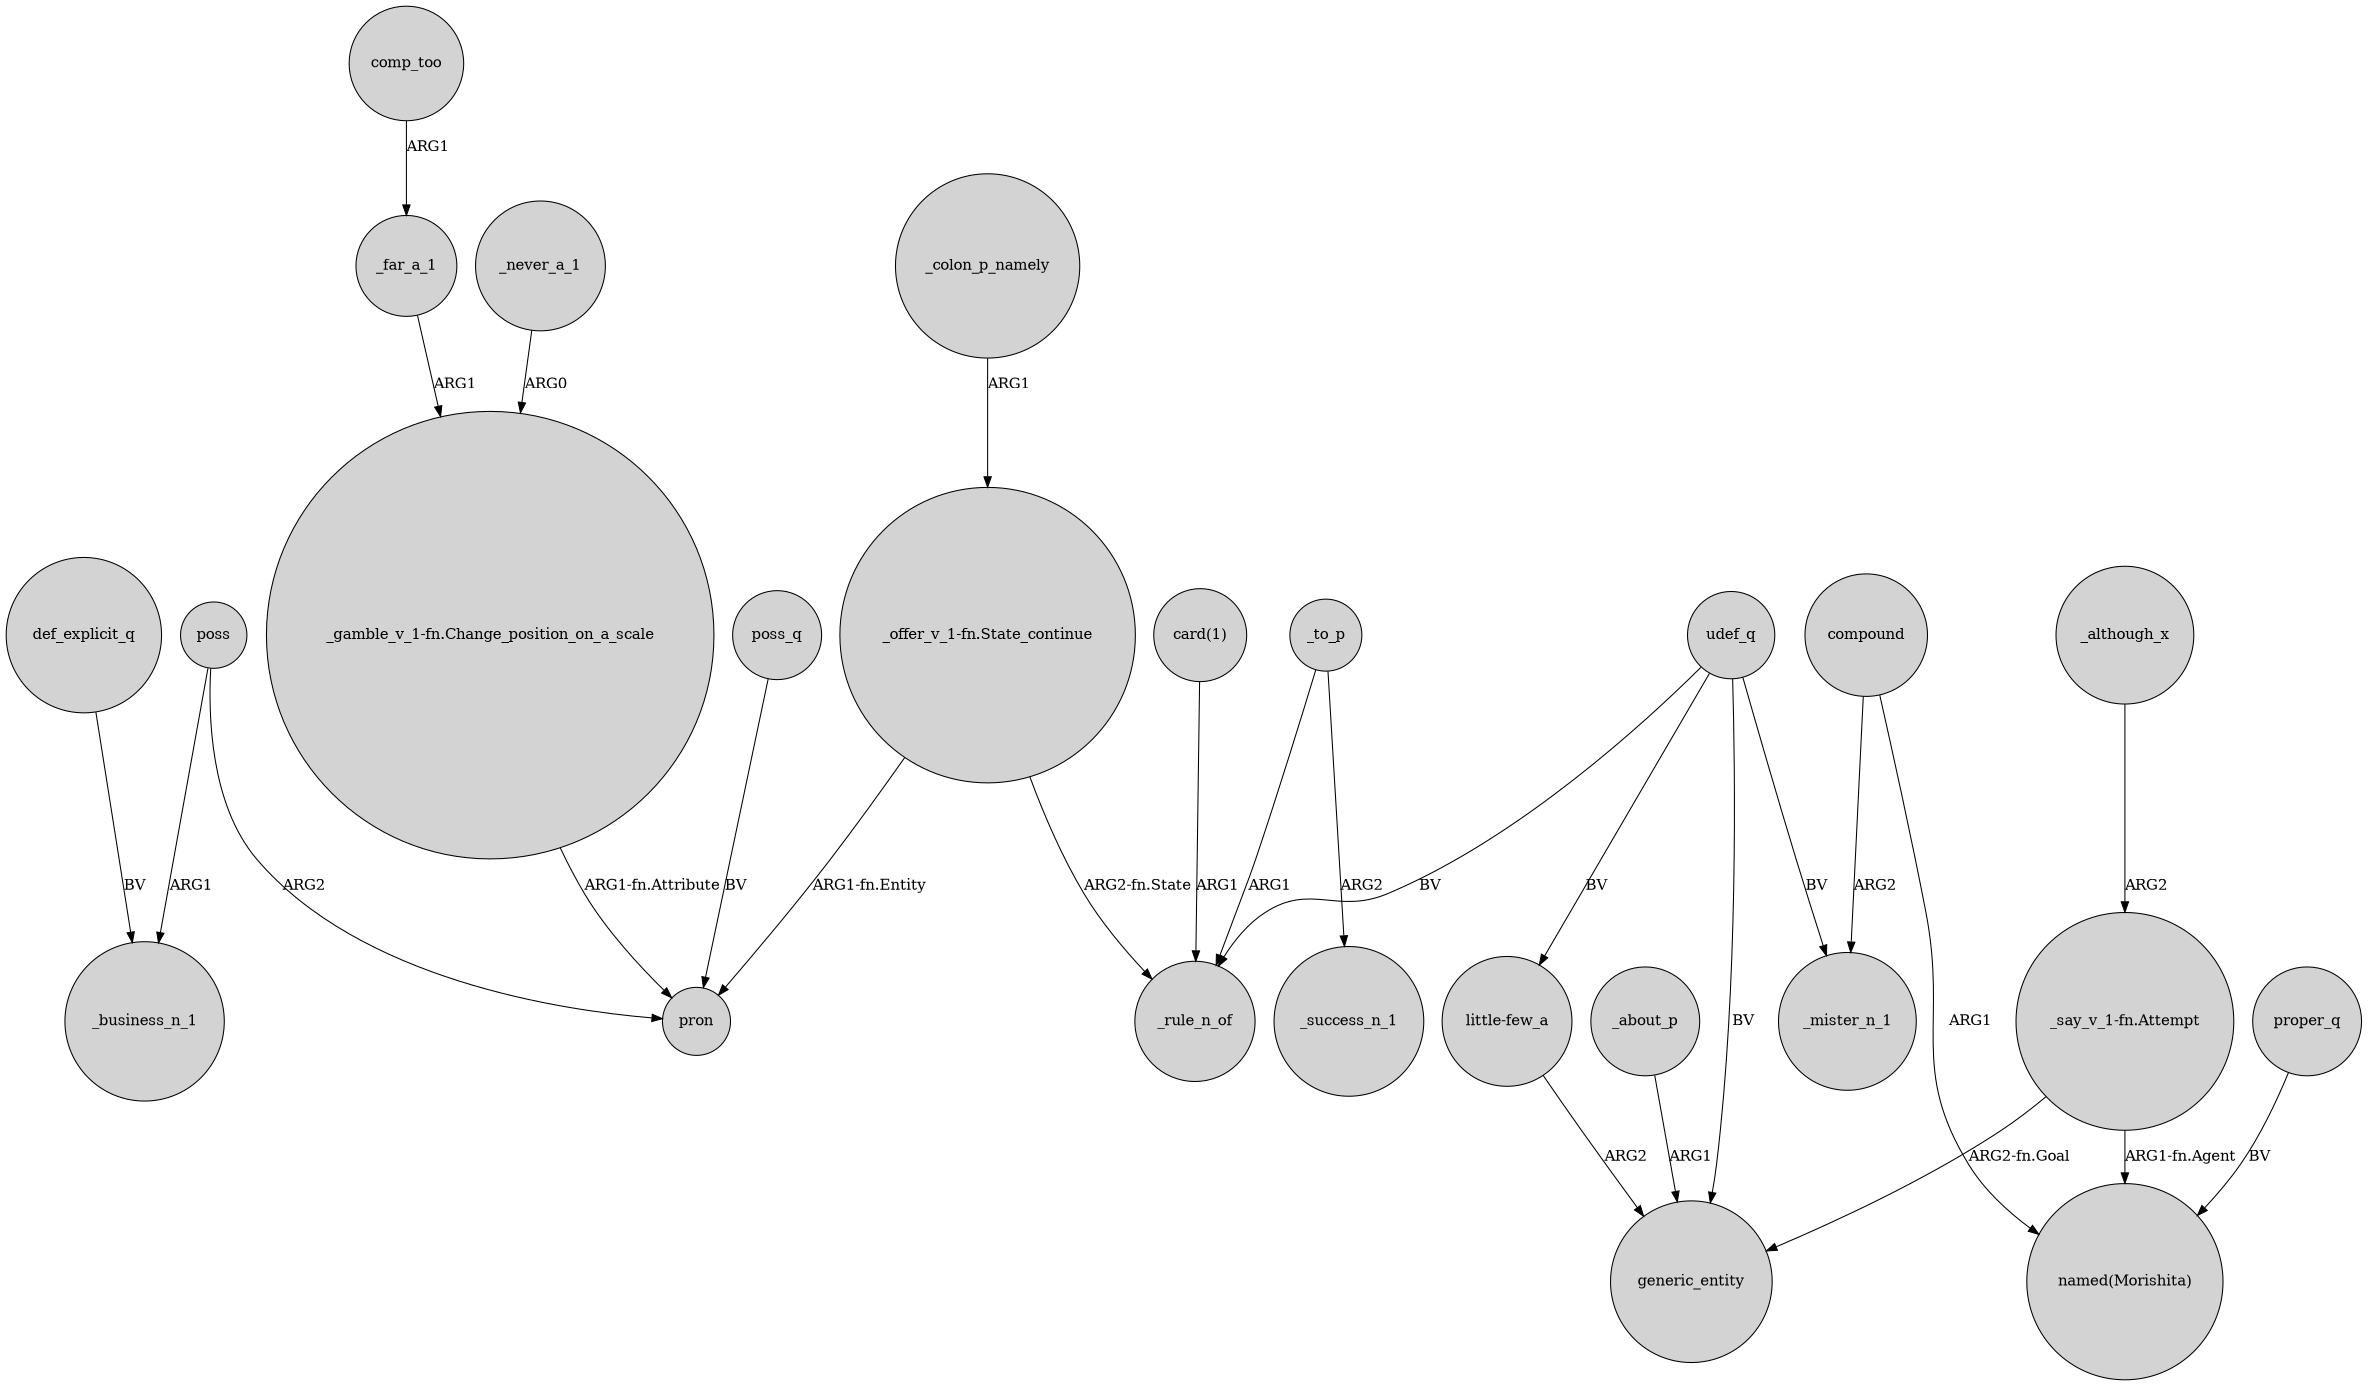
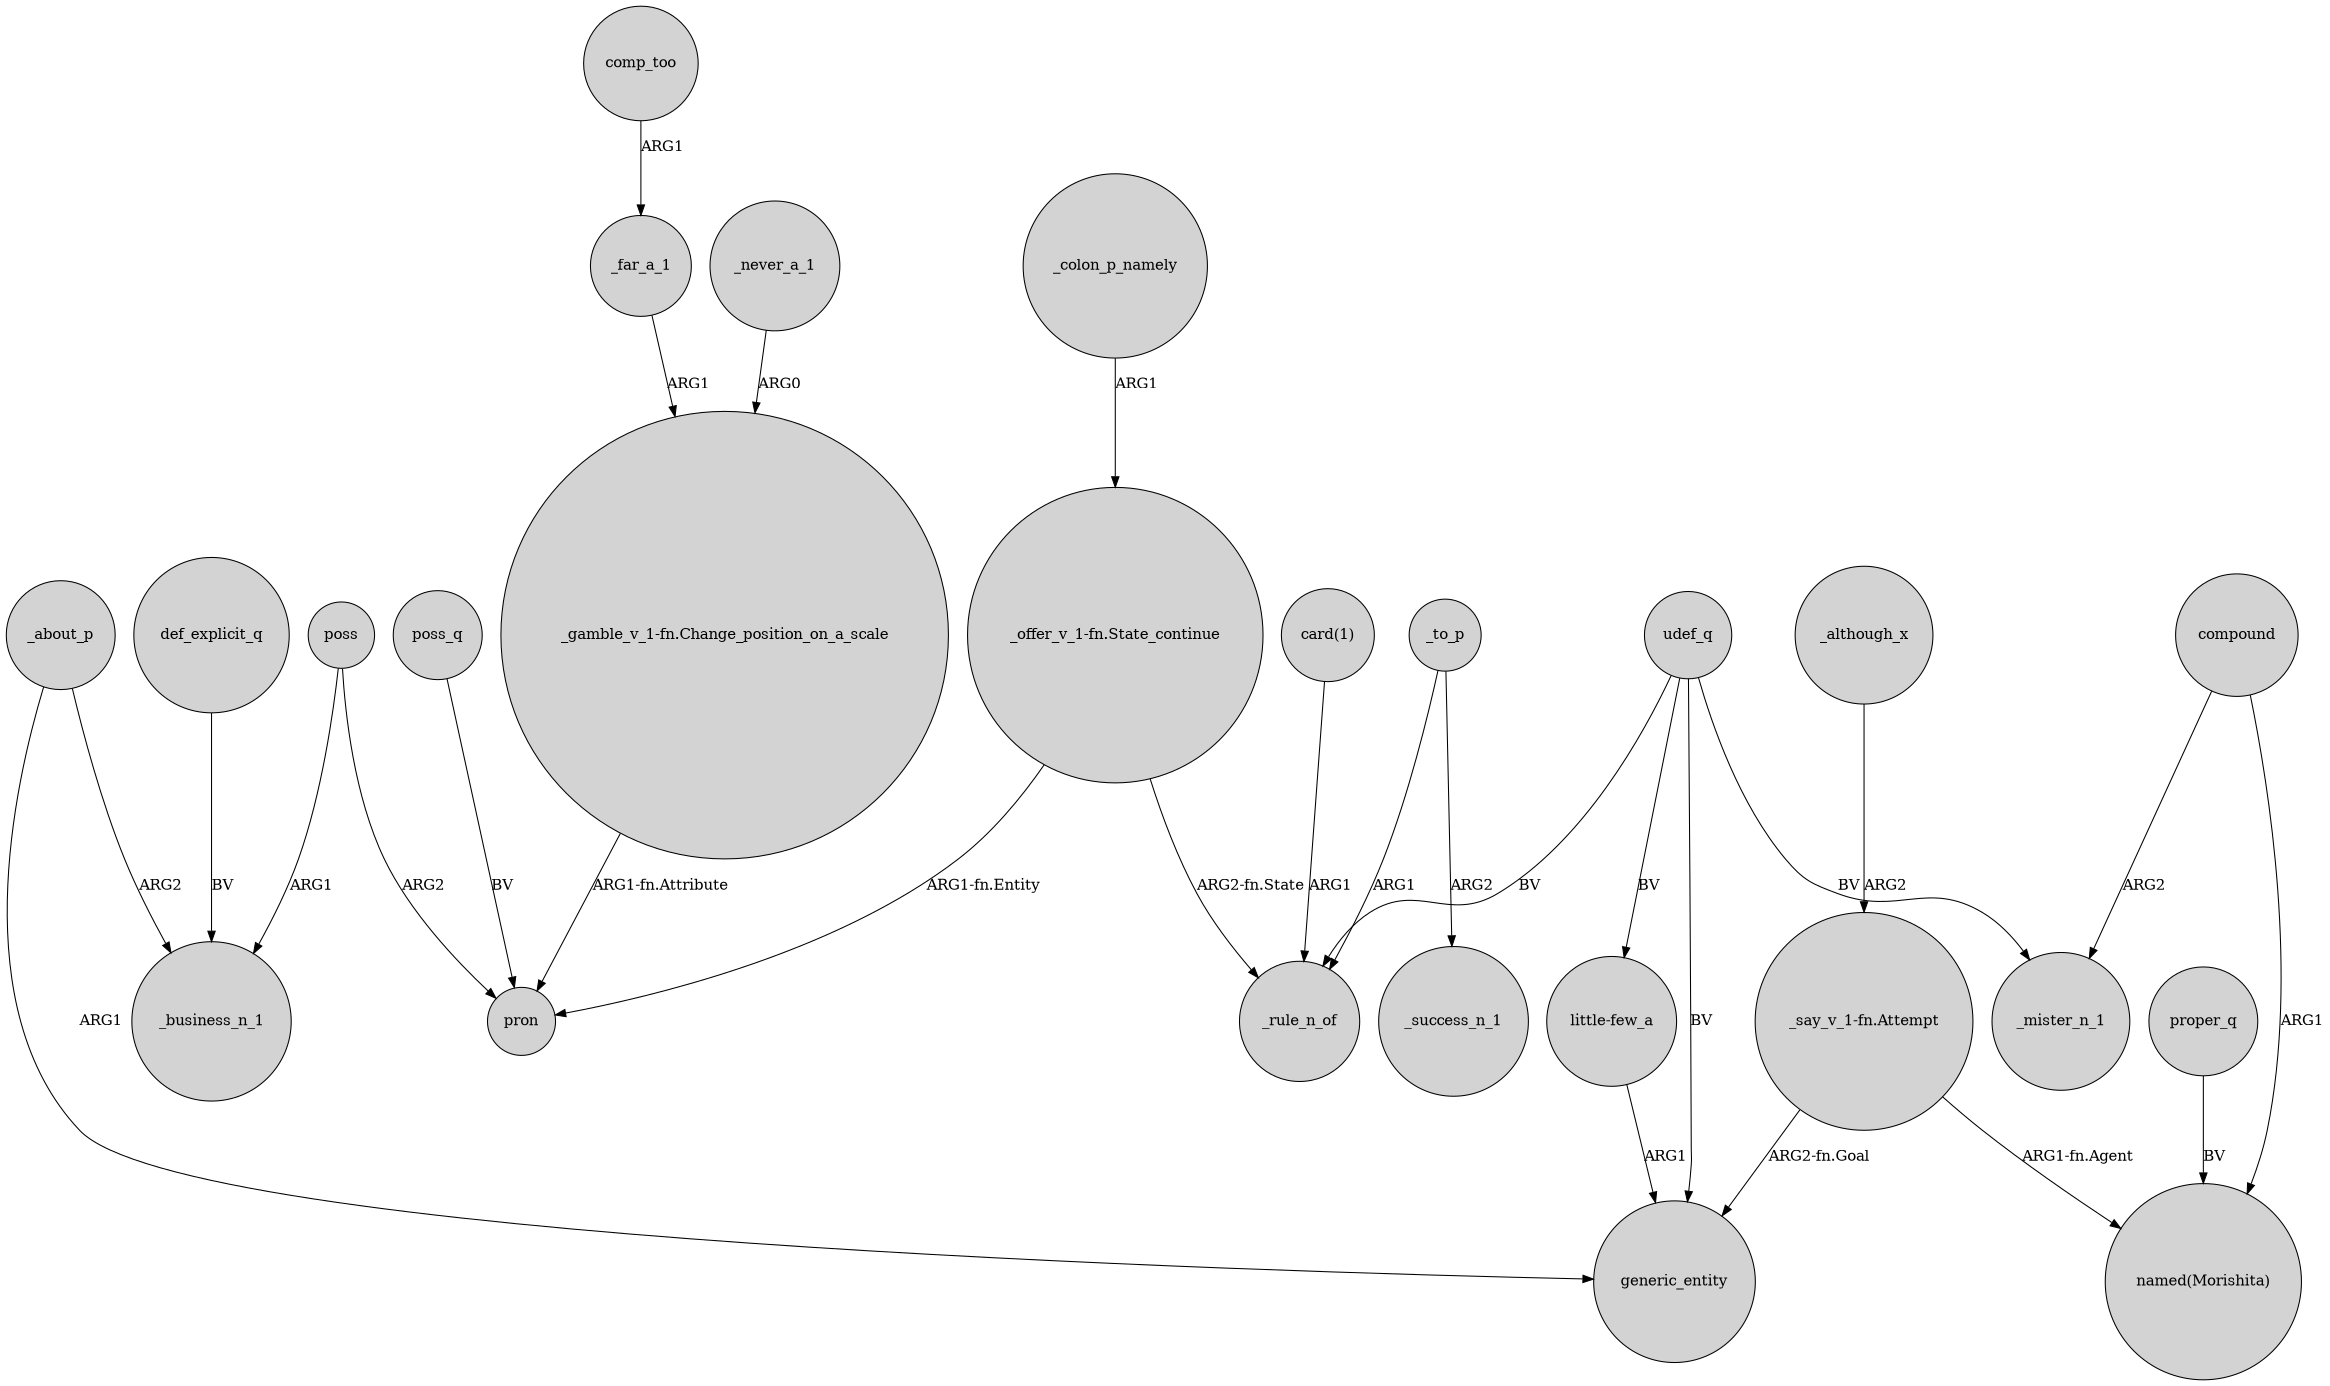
edge "_about_p" -> "_business_n_1": added, label "ARG2"
edge "little-few_a" -> "generic_entity": label "ARG2" -> "ARG1"
